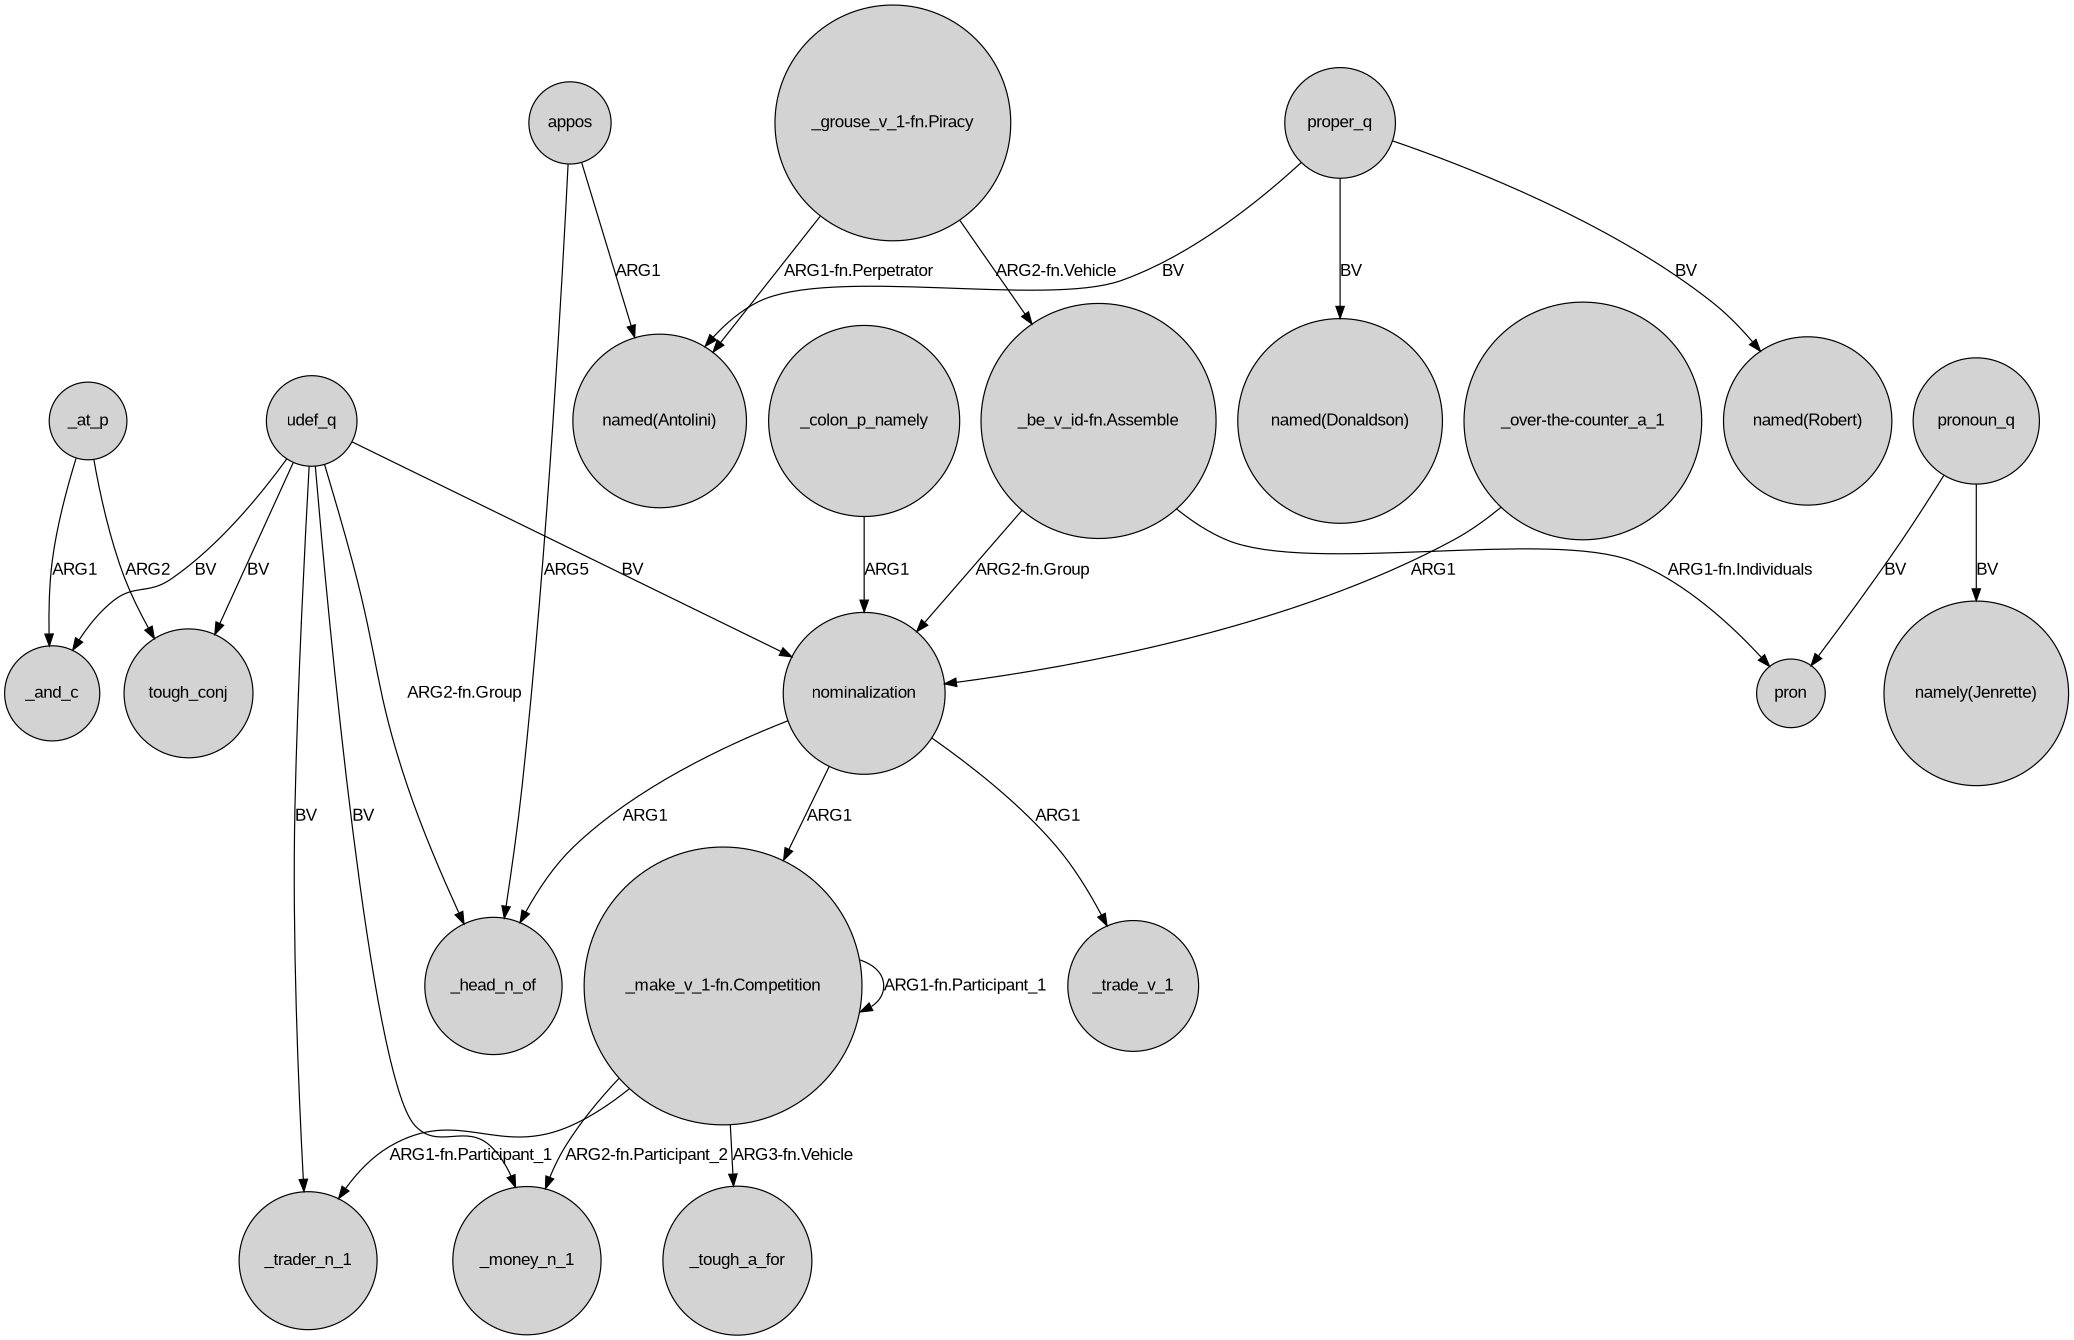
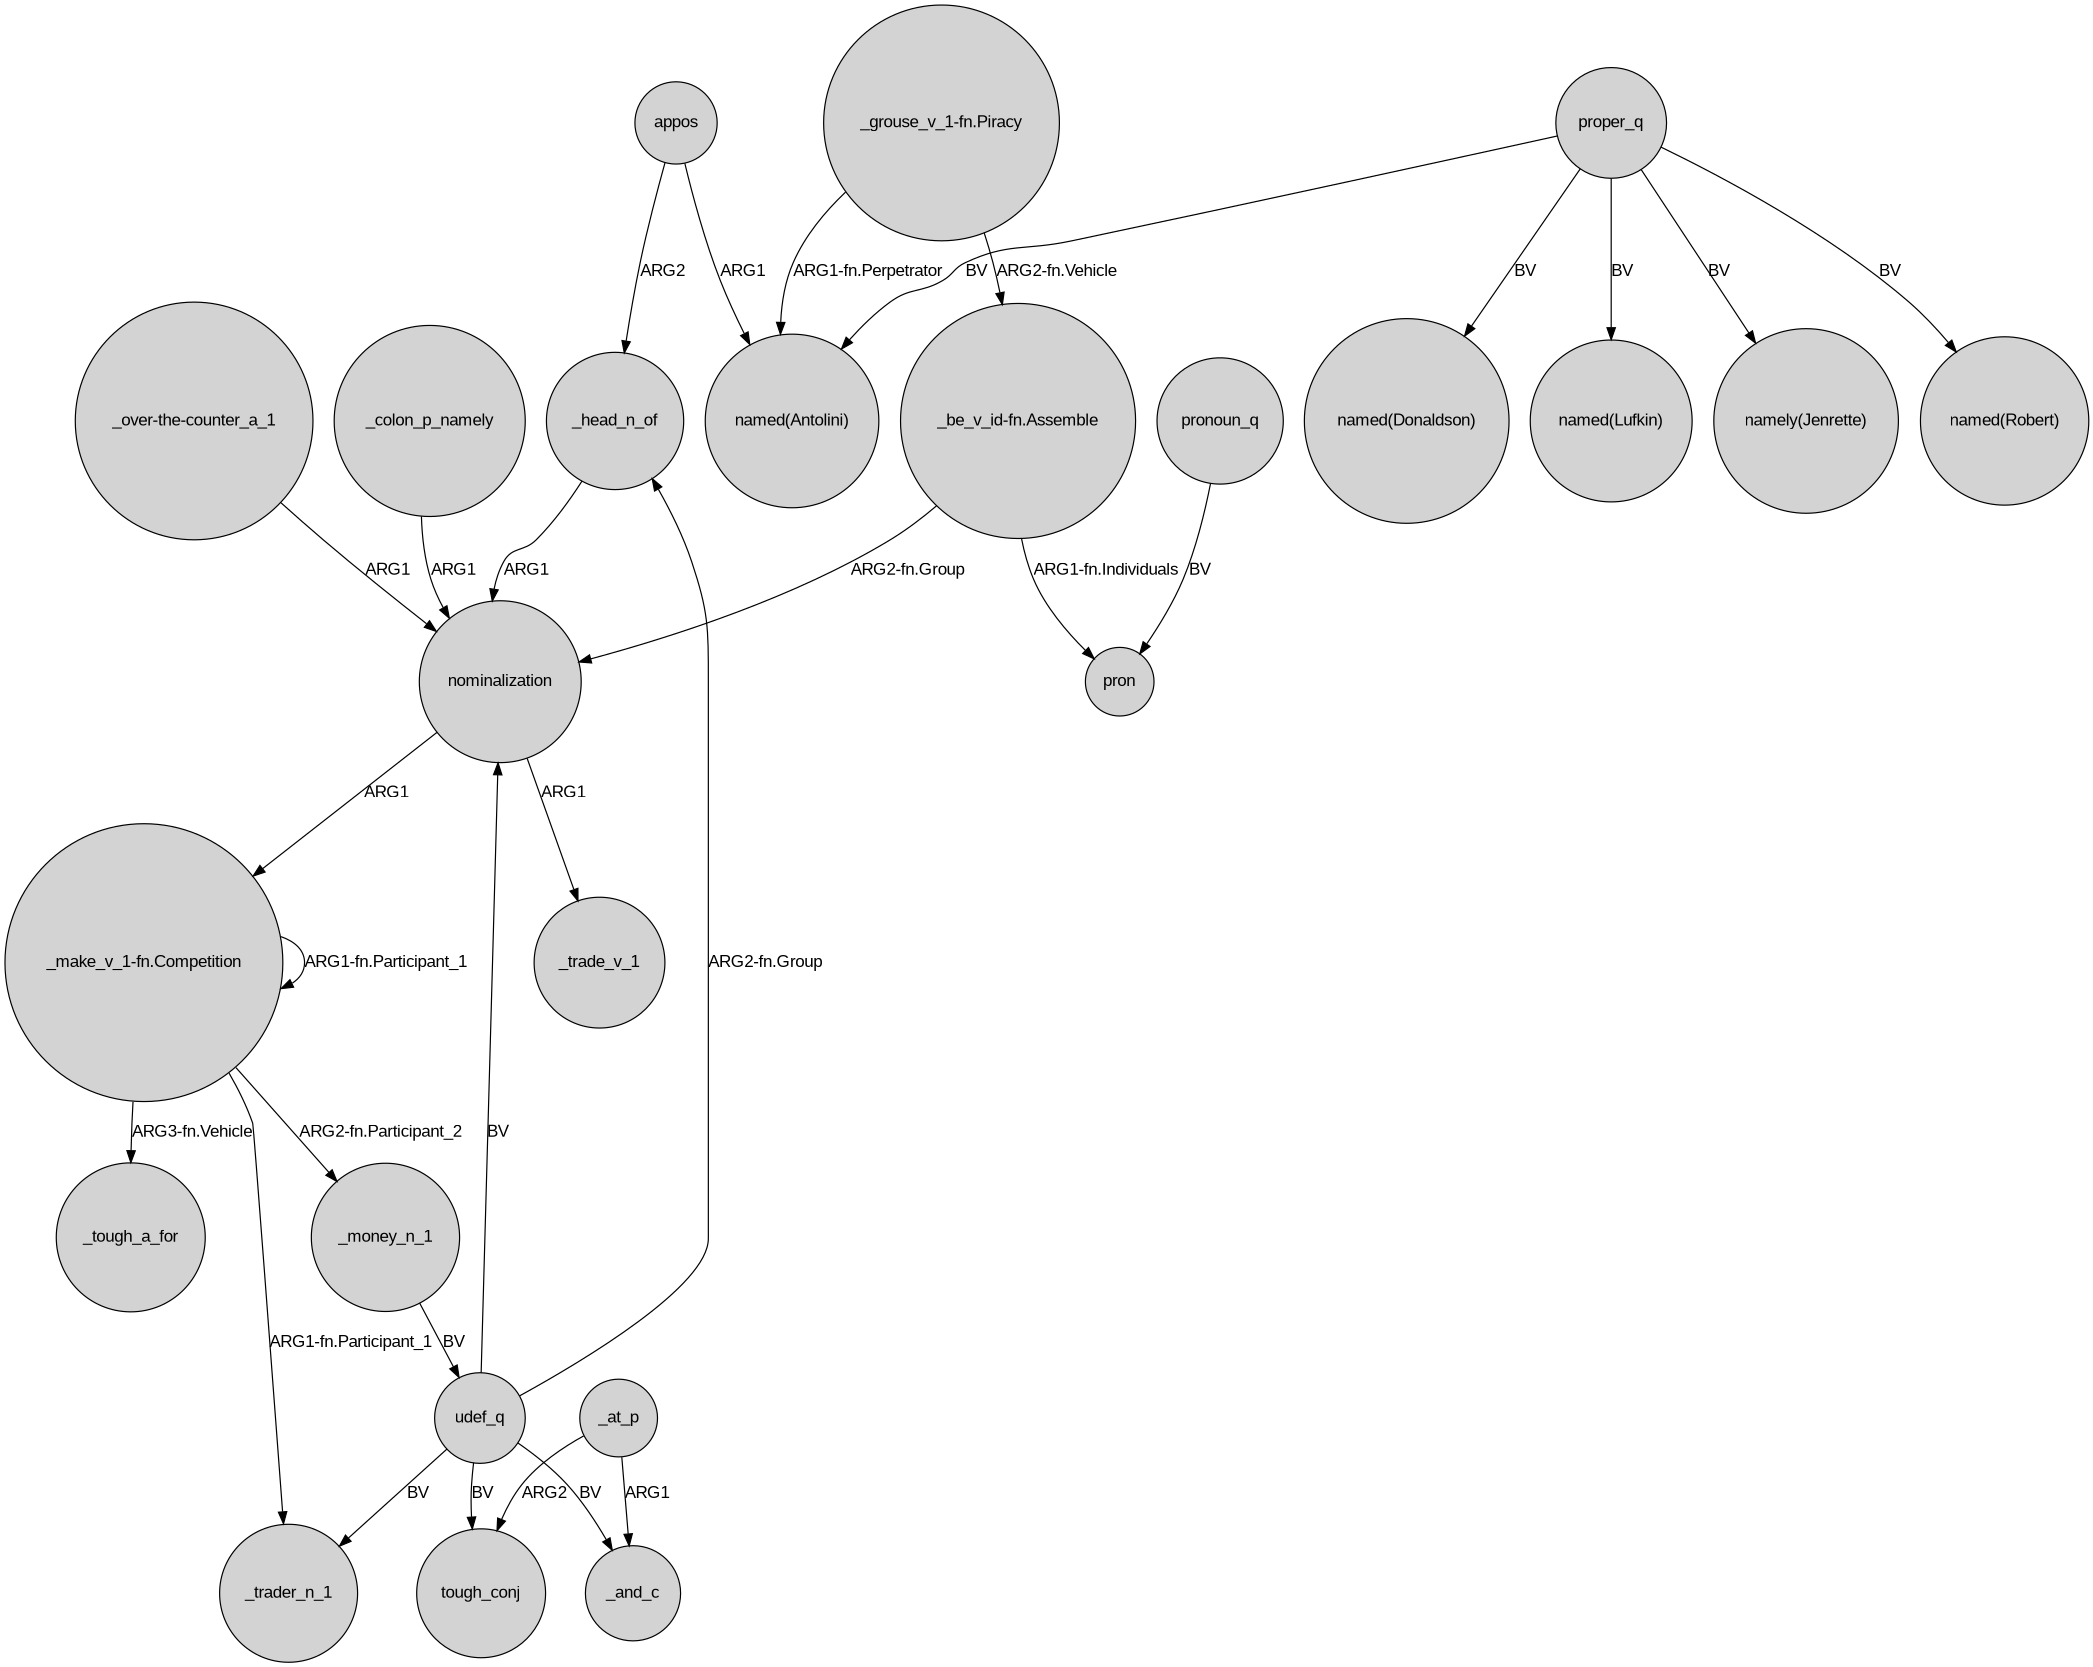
node "named(Lufkin)": added
edge "pronoun_q" -> "namely(Jenrette)": now "proper_q" -> "namely(Jenrette)"
edge "appos" -> "_head_n_of": label "ARG5" -> "ARG2"
edge "nominalization" -> "_head_n_of": reversed
edge "udef_q" -> "_money_n_1": reversed
